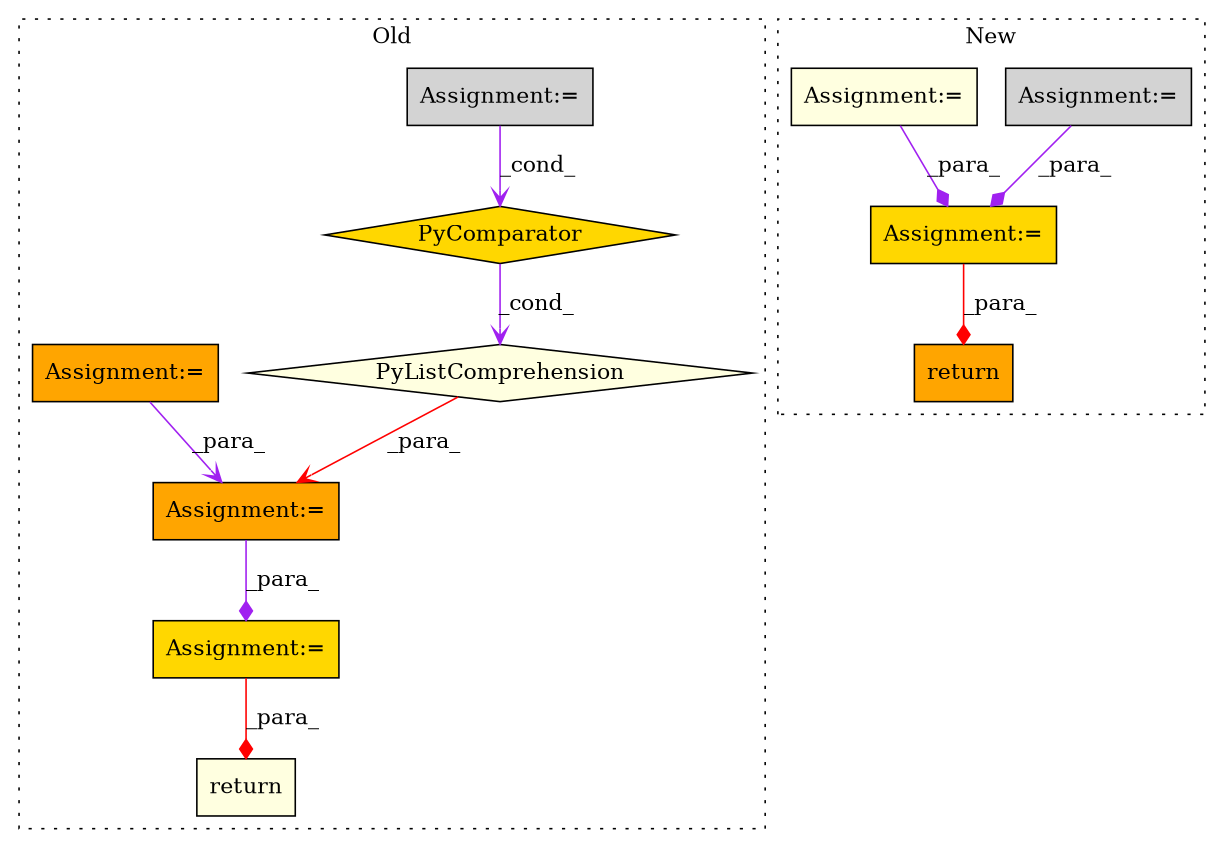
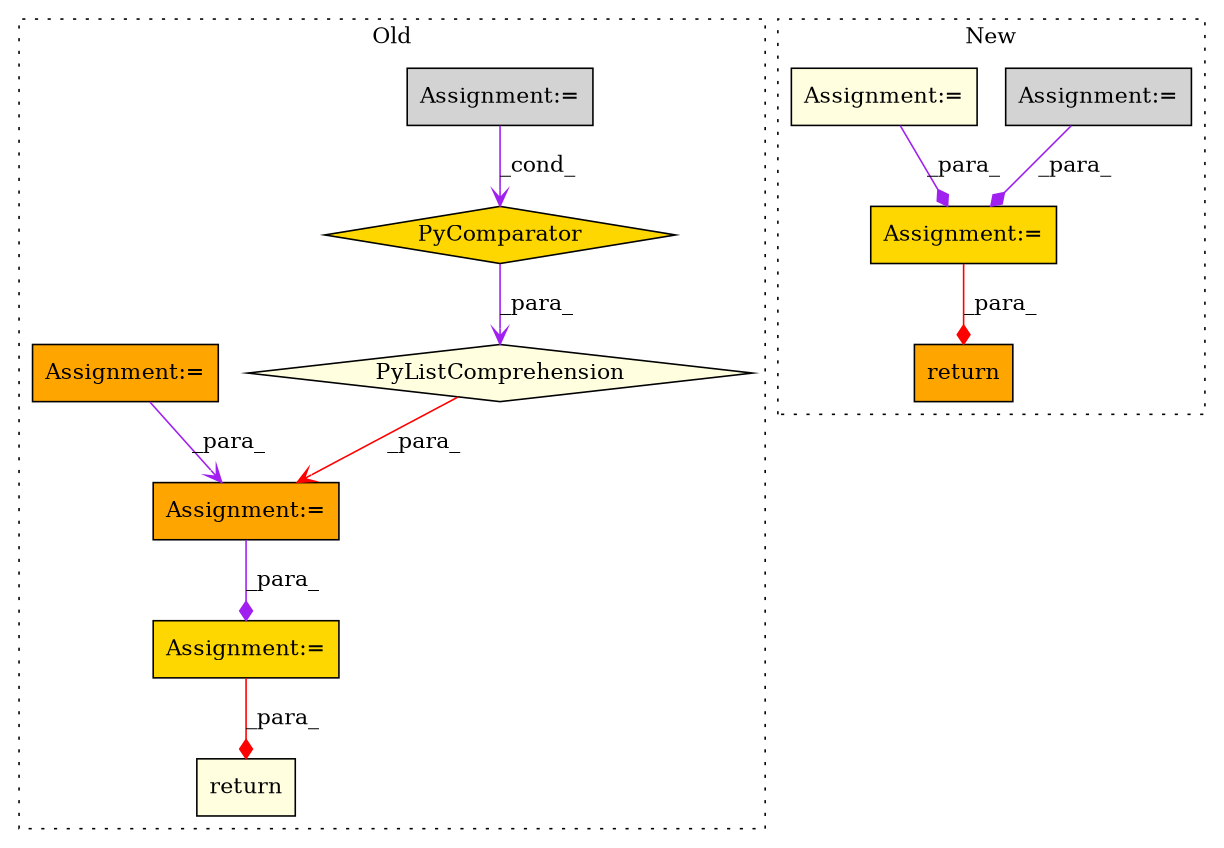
edge "PyComparator" -> "PyListComprehension": label "_cond_" -> "_para_"
